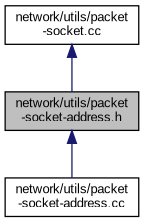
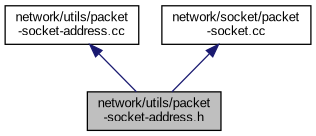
node "network/utils/packet -socket.cc": label "network/utils/packet -socket.cc" -> "network/socket/packet -socket.cc"
edge "network/utils/packet -socket-address.cc" -> "network/utils/packet -socket-address.h": reversed
